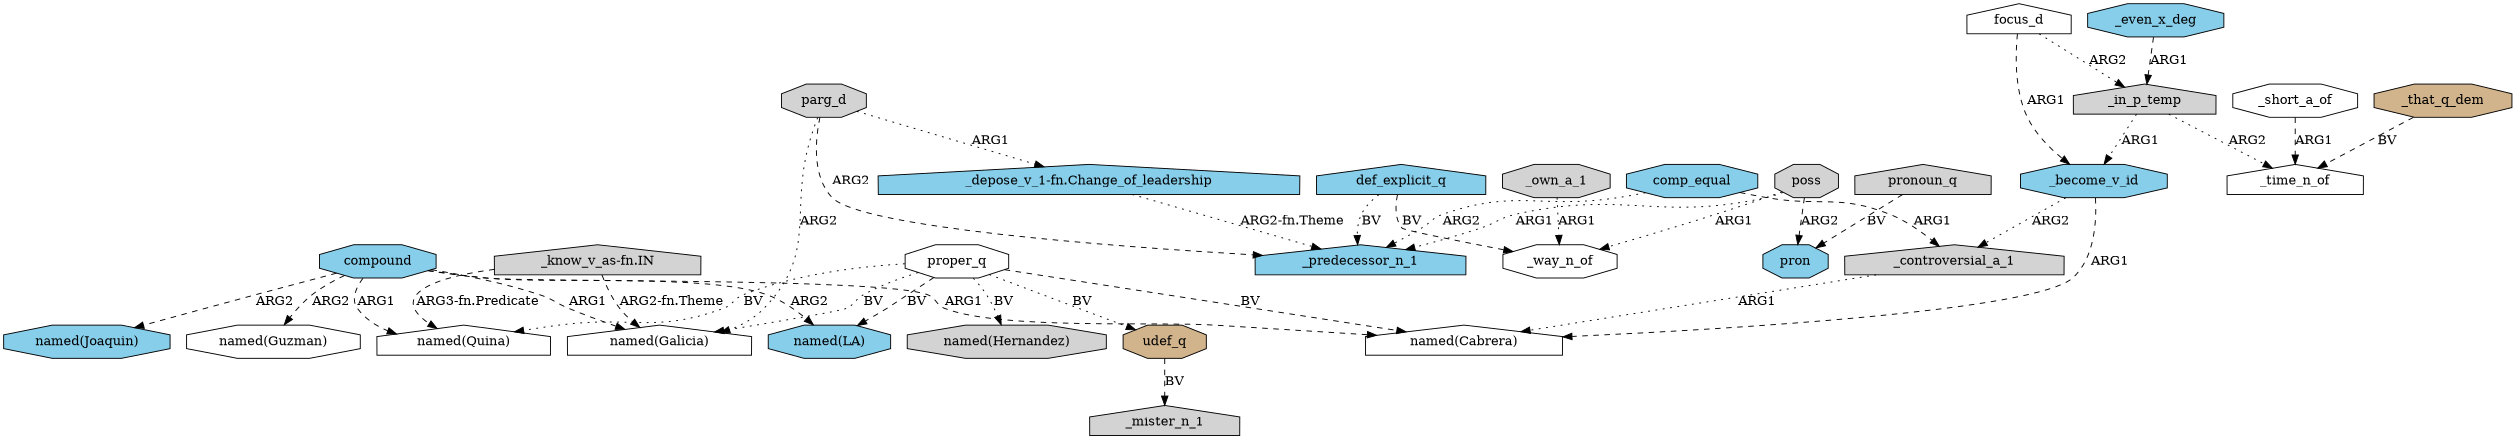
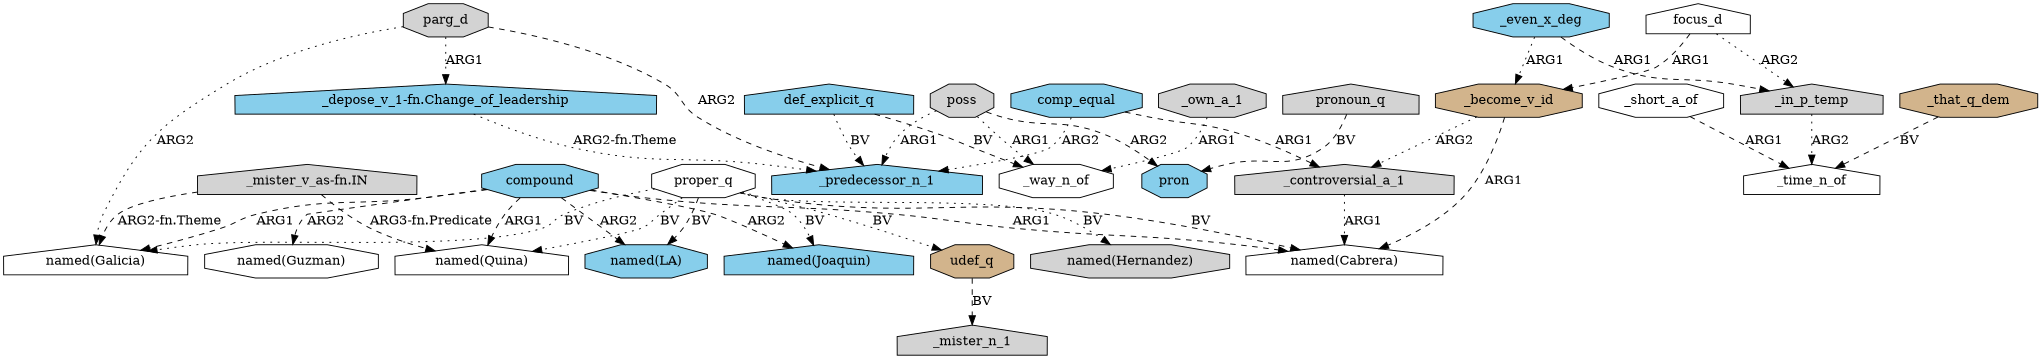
edge "_in_p_temp" -> "_become_v_id": now "_even_x_deg" -> "_become_v_id"
node "_become_v_id": fillcolor skyblue -> tan
edge "proper_q" -> "named(Joaquin)": added, label "BV"
node "_know_v_as-fn.IN": label "_know_v_as-fn.IN" -> "_mister_v_as-fn.IN"
node "named(Joaquin)": shape octagon -> house
